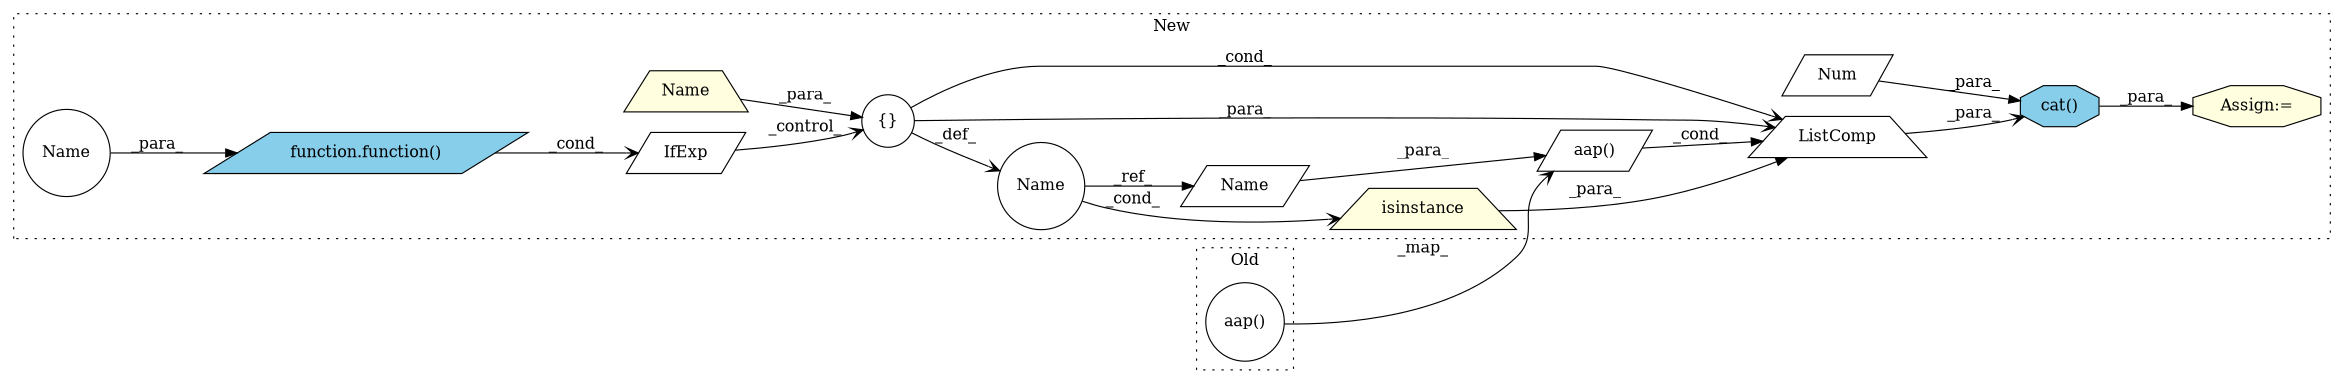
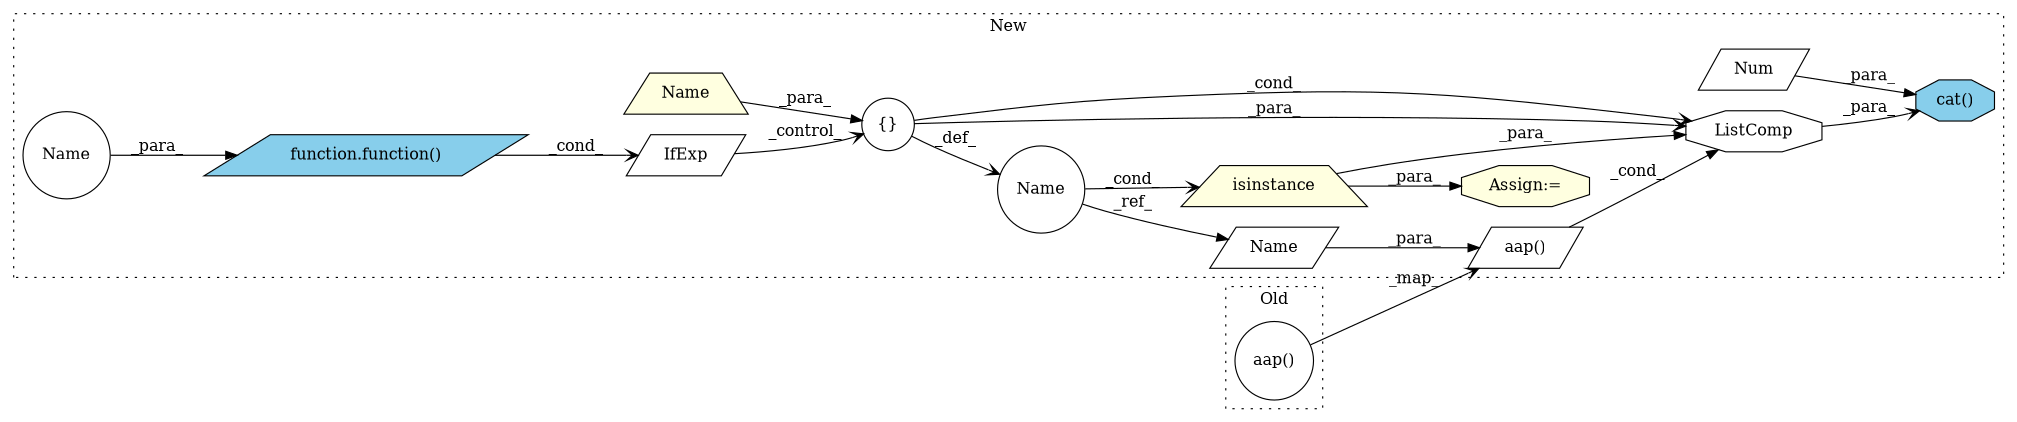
edge "cat()" -> "Assign:=": now "isinstance" -> "Assign:="
node "ListComp": shape trapezium -> octagon
